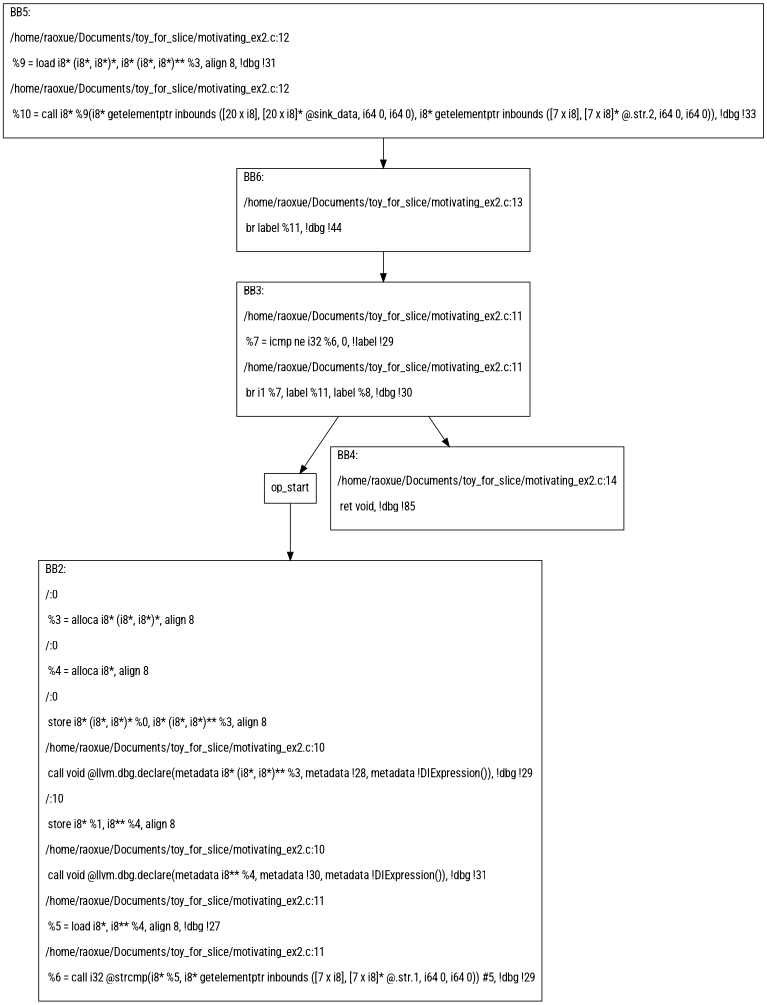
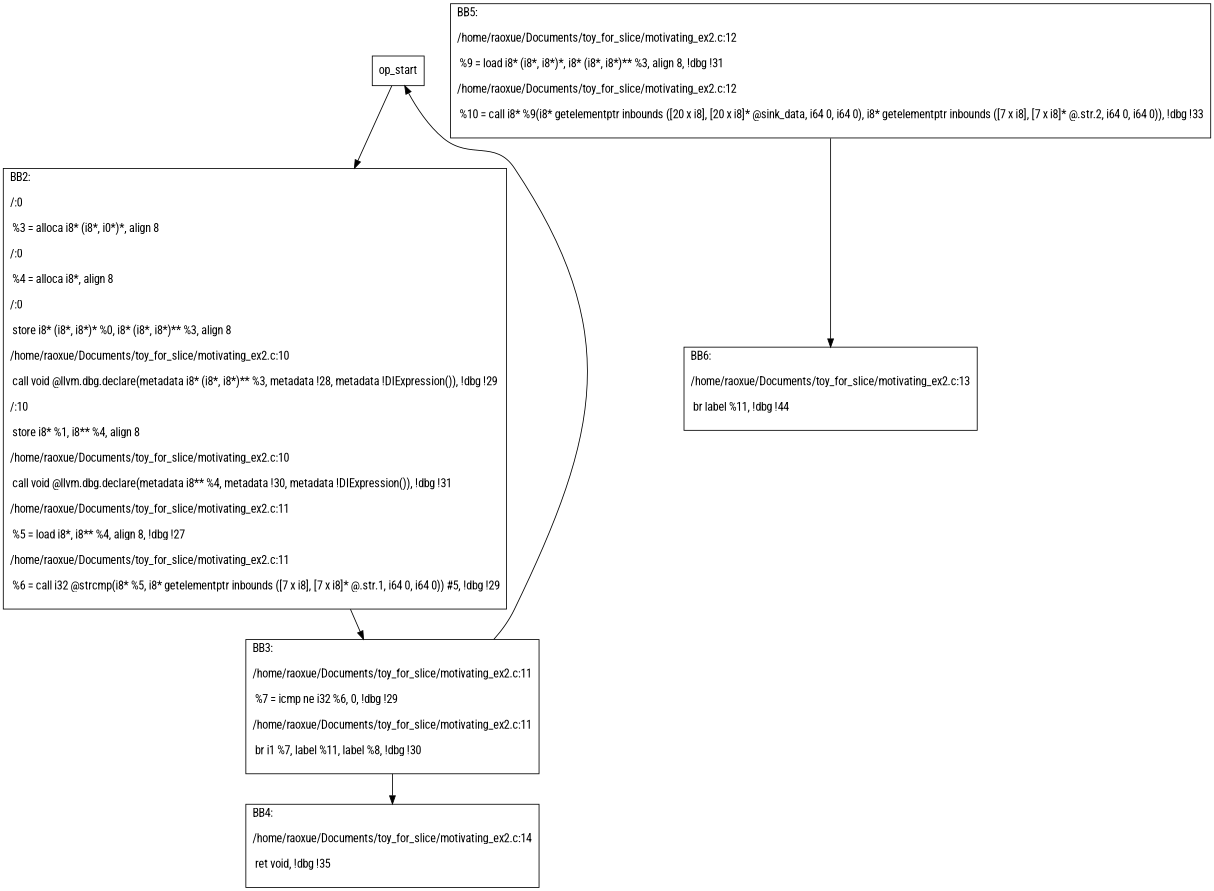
edge "BB6:" -> "BB3:": now "BB2:" -> "BB3:"
node "BB3:": text "%7 = icmp ne i32 %6, 0, !label !29" -> "%7 = icmp ne i32 %6, 0, !dbg !29"
node "BB4:": text "ret void, !dbg !85" -> "ret void, !dbg !35"
node "BB2:": text "%3 = alloca i8* (i8*, i8*)*, align 8" -> "%3 = alloca i8* (i8*, i0*)*, align 8"
